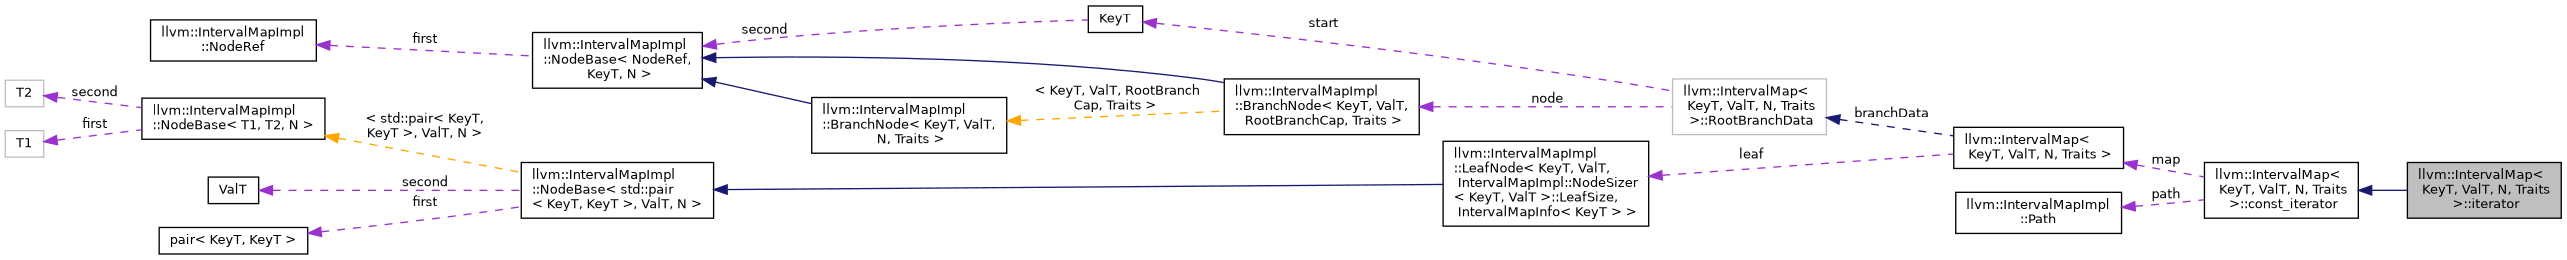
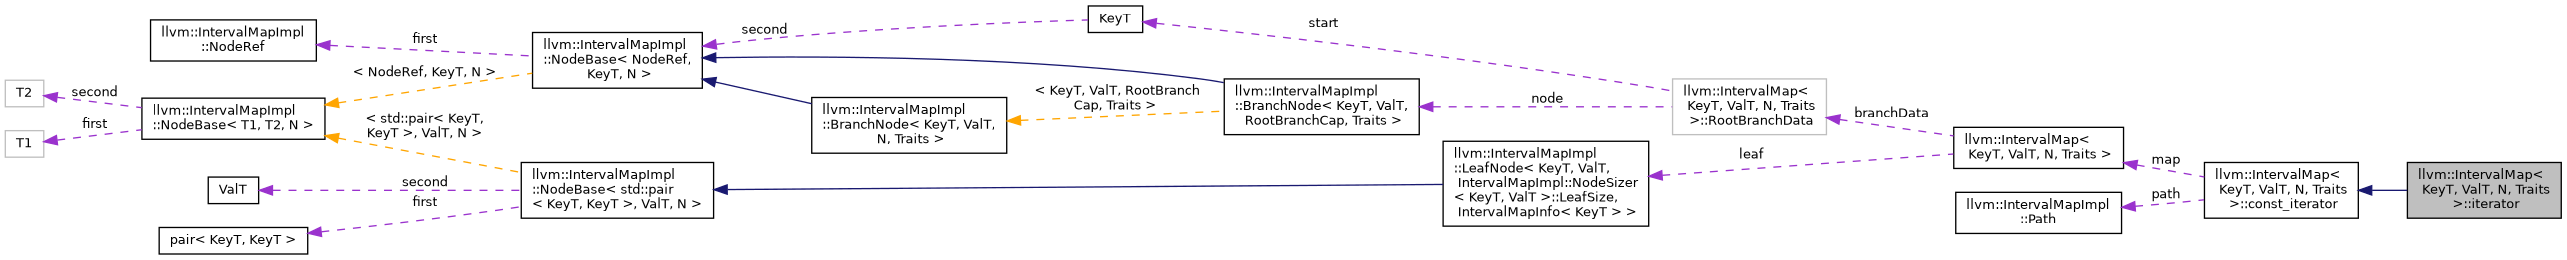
edge "llvm::IntervalMapImpl ::NodeBase< NodeRef, KeyT, N >" -> "llvm::IntervalMapImpl ::NodeBase< T1, T2, N >": added, label "< NodeRef, KeyT, N >"
edge "llvm::IntervalMap< KeyT, ValT, N, Traits >" -> "llvm::IntervalMap< KeyT, ValT, N, Traits >::RootBranchData": color midnightblue -> darkorchid3
